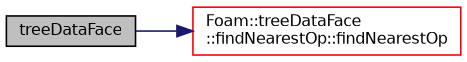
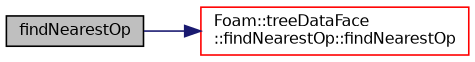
node "treeDataFace": label "treeDataFace" -> "findNearestOp"
